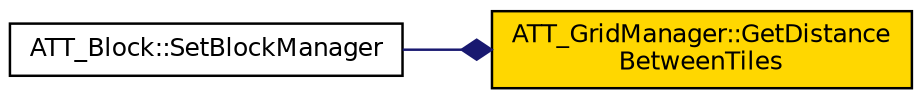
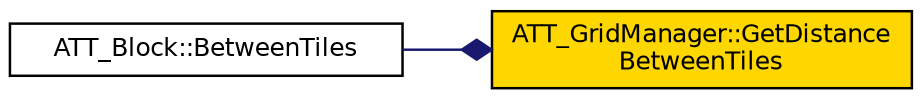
node "ATT_Block::SetBlockManager": label "ATT_Block::SetBlockManager" -> "ATT_Block::BetweenTiles"
